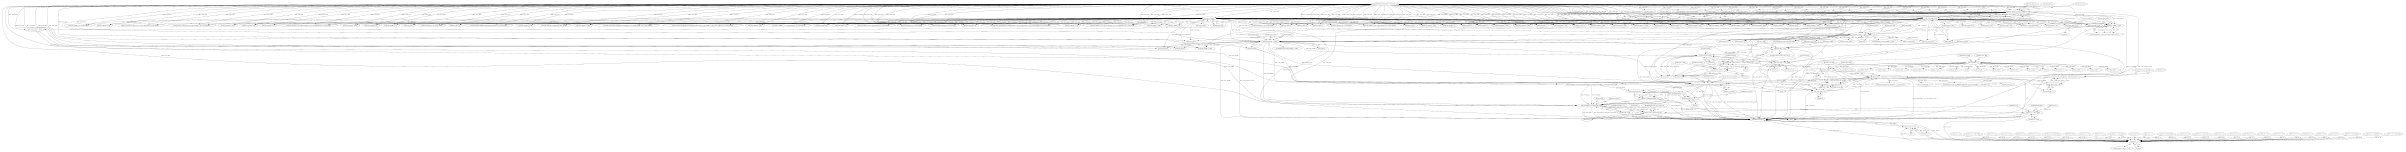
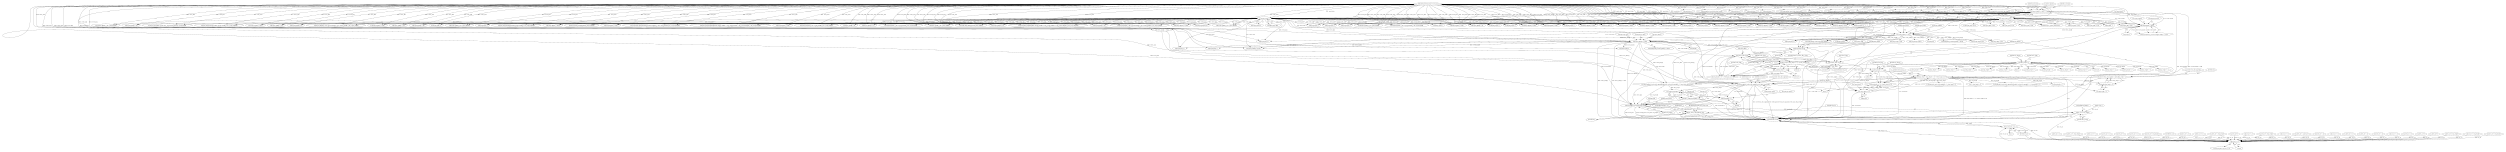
edge "(Literal,0x00)" -> "(Literal,0xf0)": now "(Literal,0x00)" -> "(Call,event_data[0] == 0x00)"
